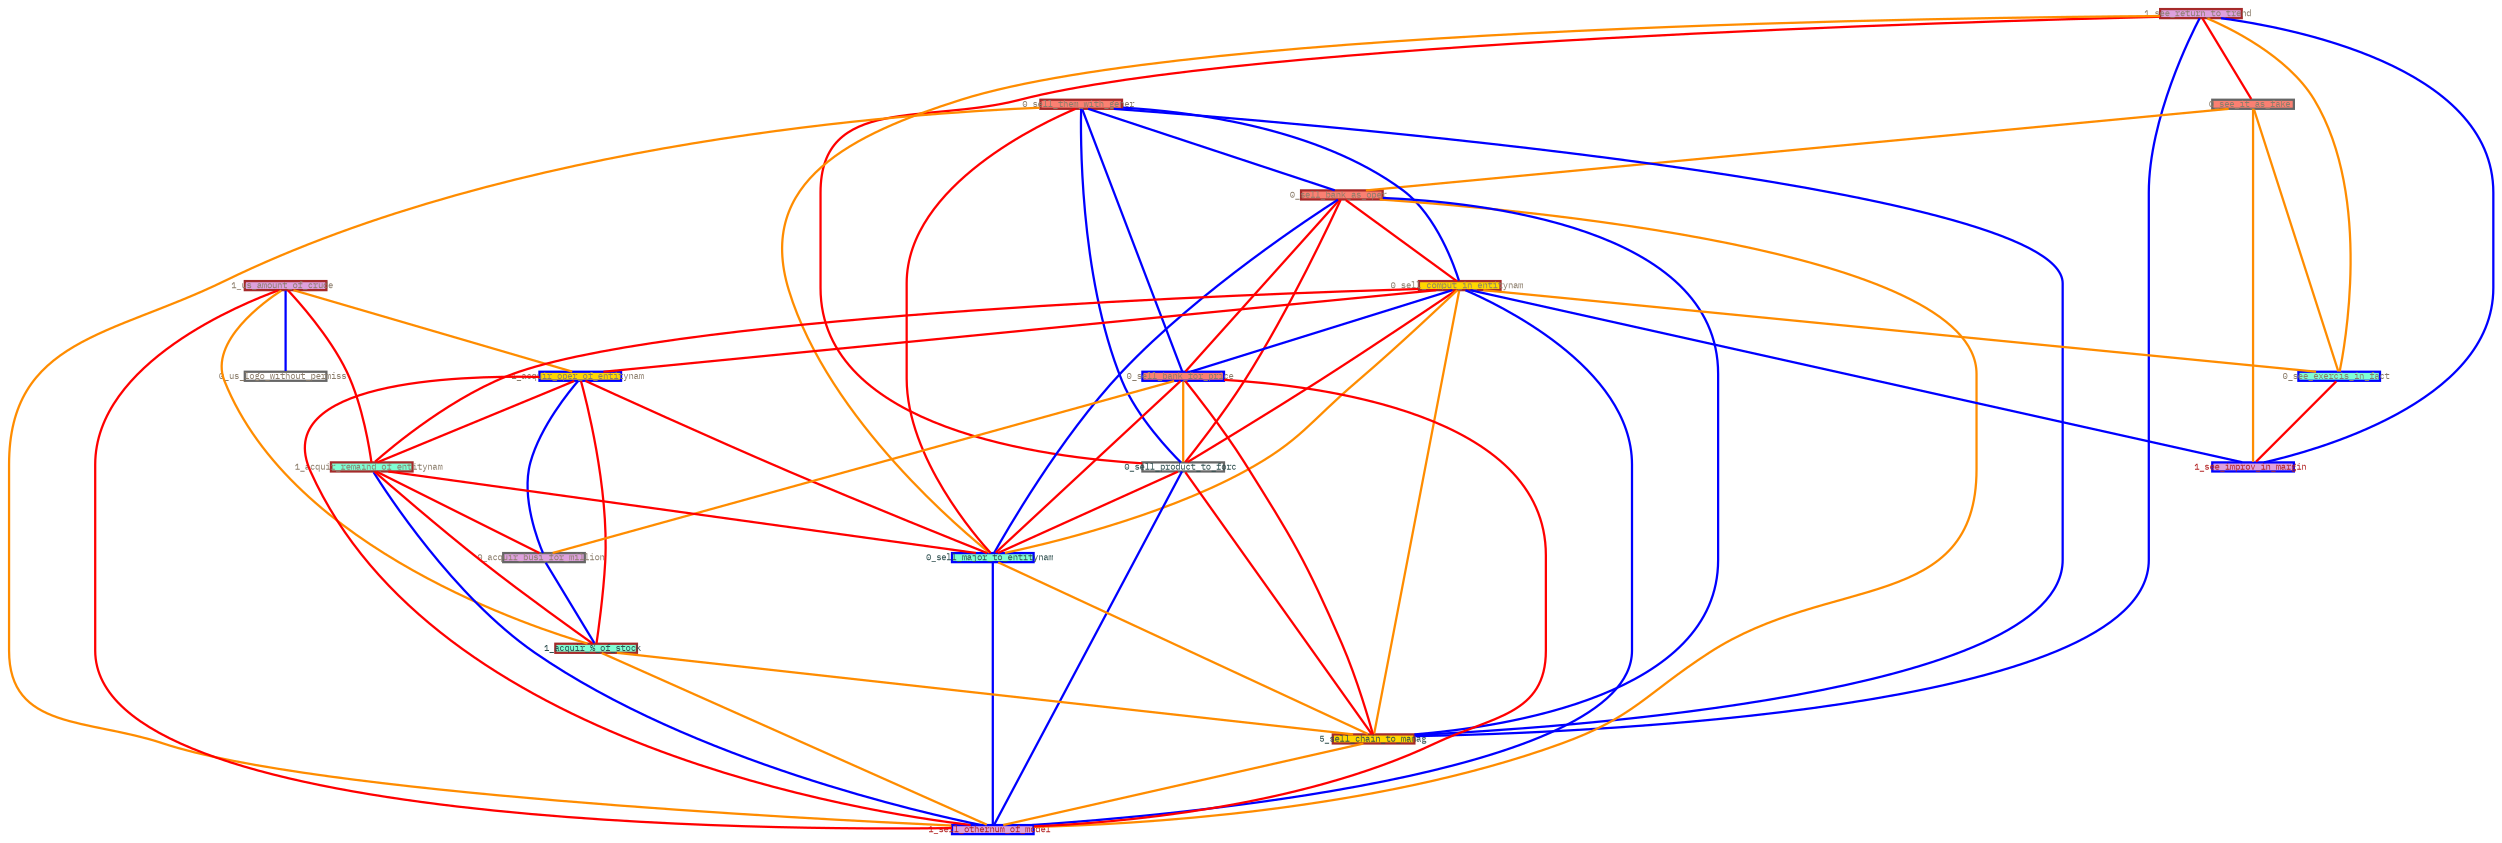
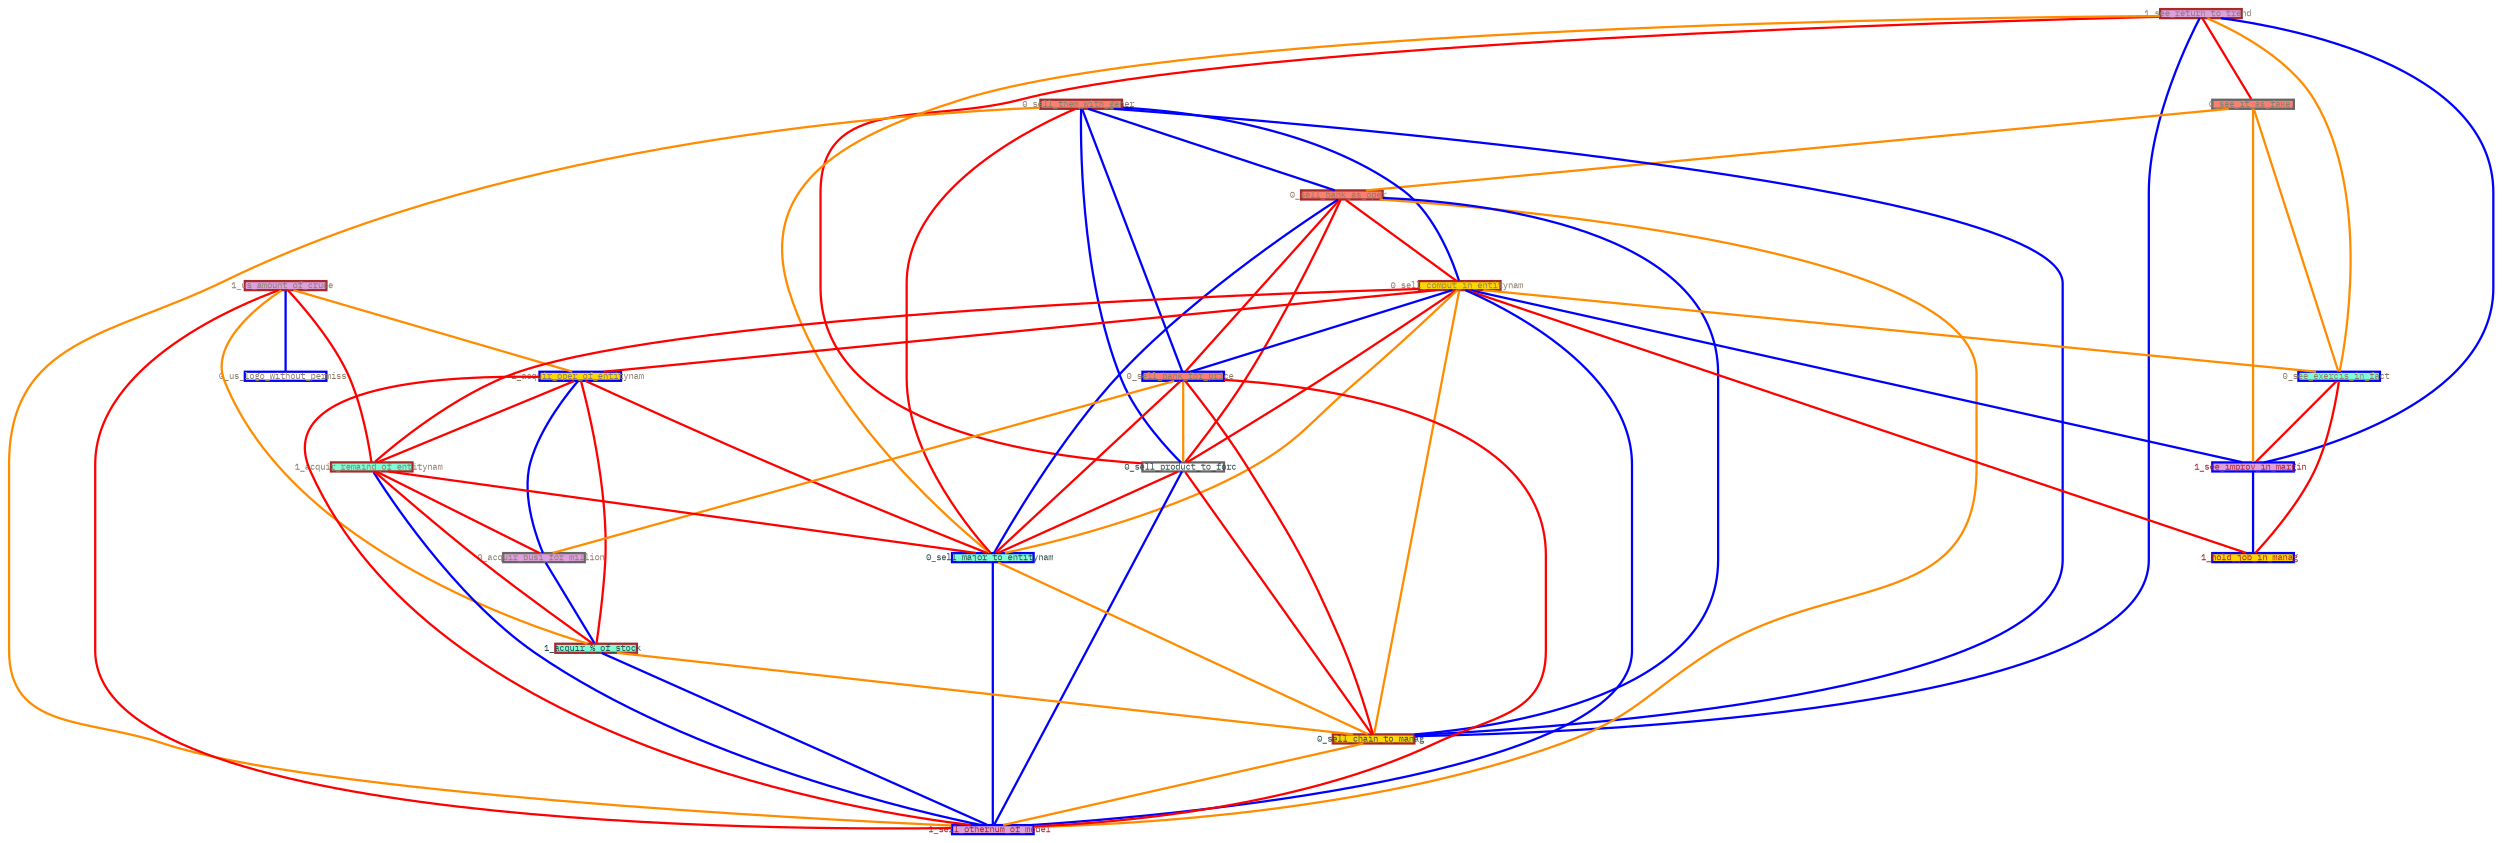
node "0_us_logo_without_permiss": color gray40 -> blue
node "1_hold_job_in_manag": added
edge "1_acquir_%_of_stock" -- "1_sell_othernum_of_model": color darkorange -> blue
node "5_sell_chain_to_manag": label "5_sell_chain_to_manag" -> "0_sell_chain_to_manag"
